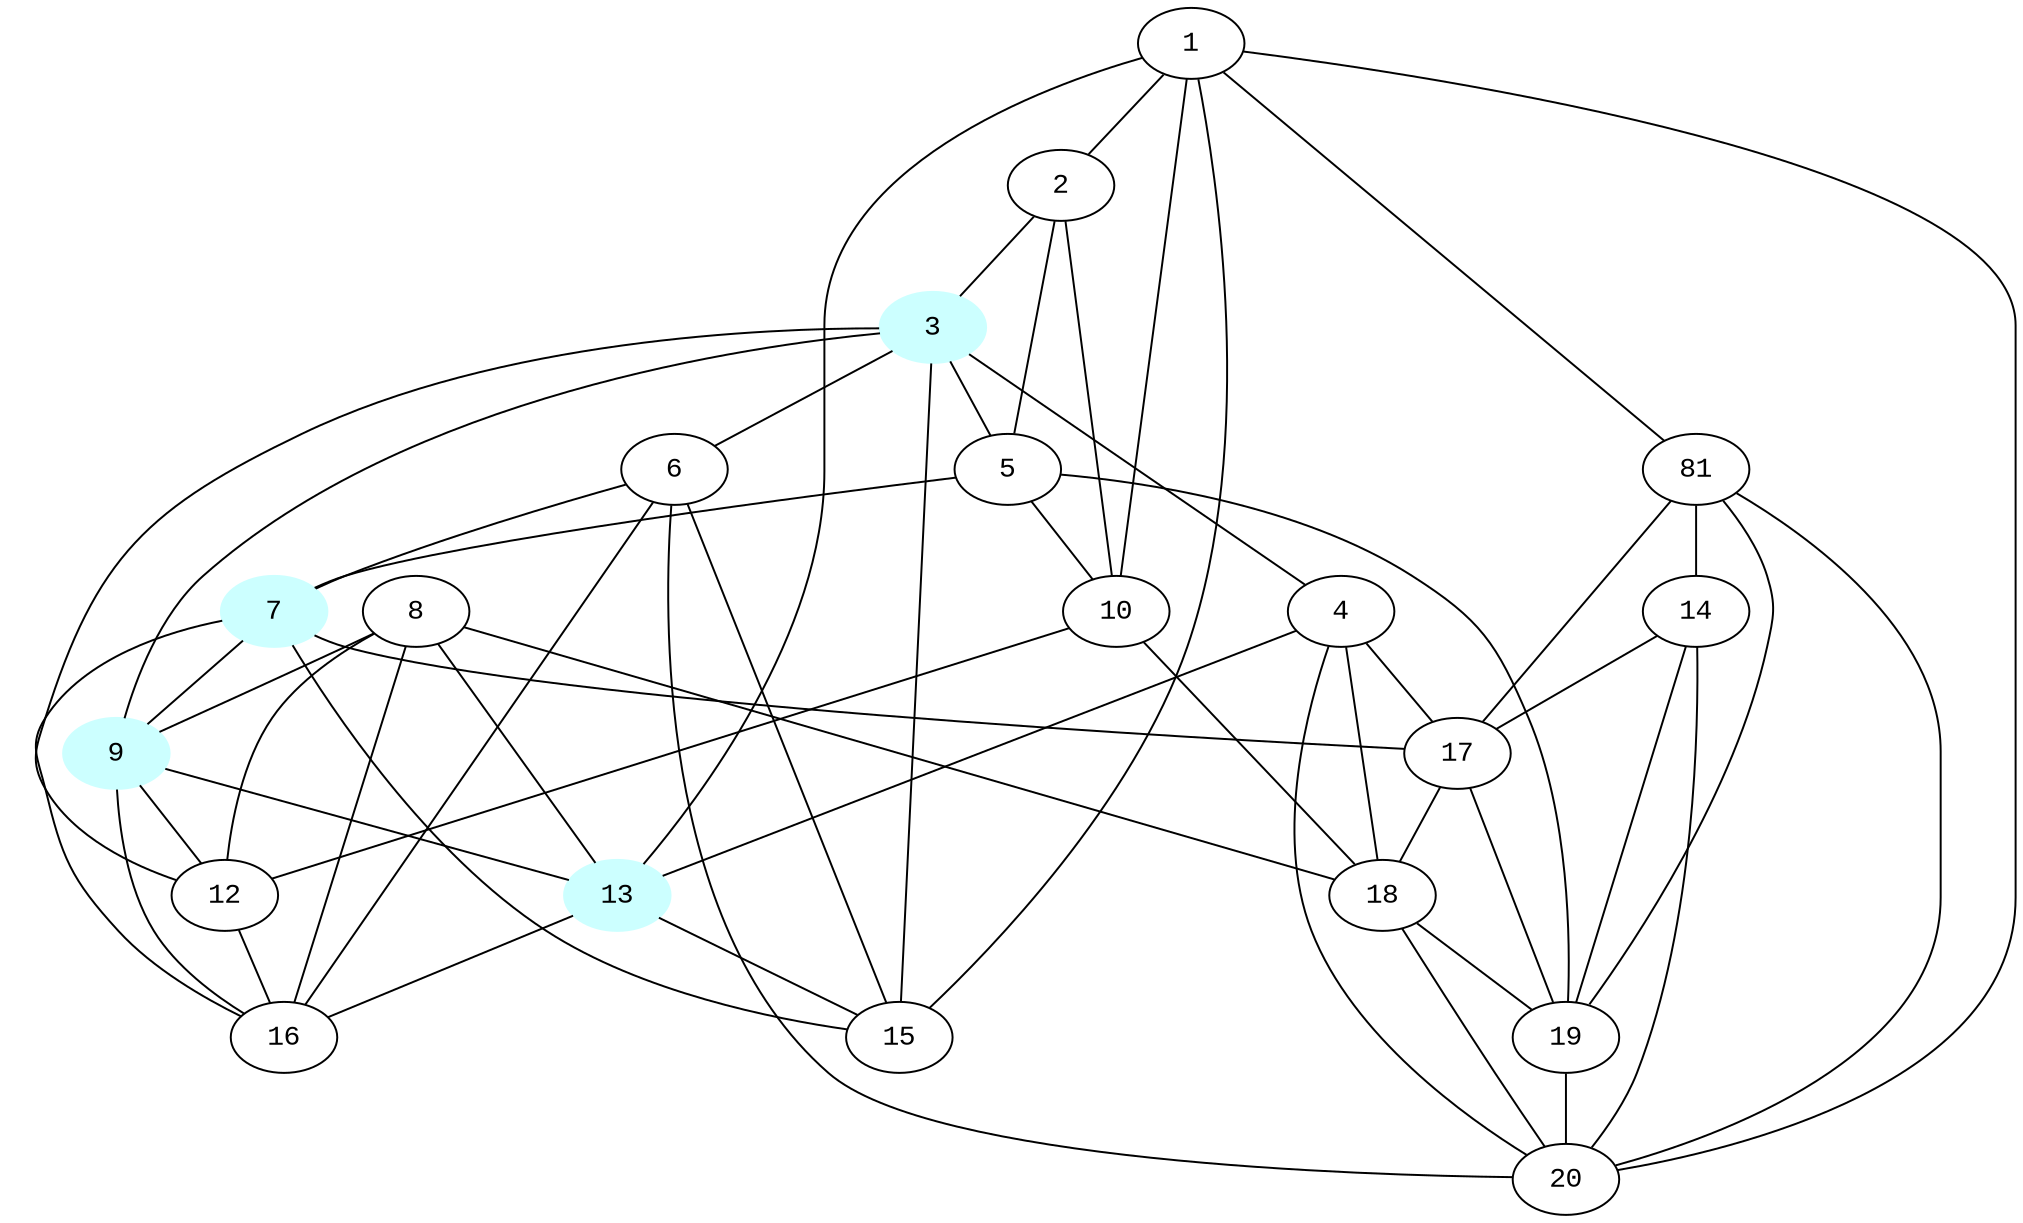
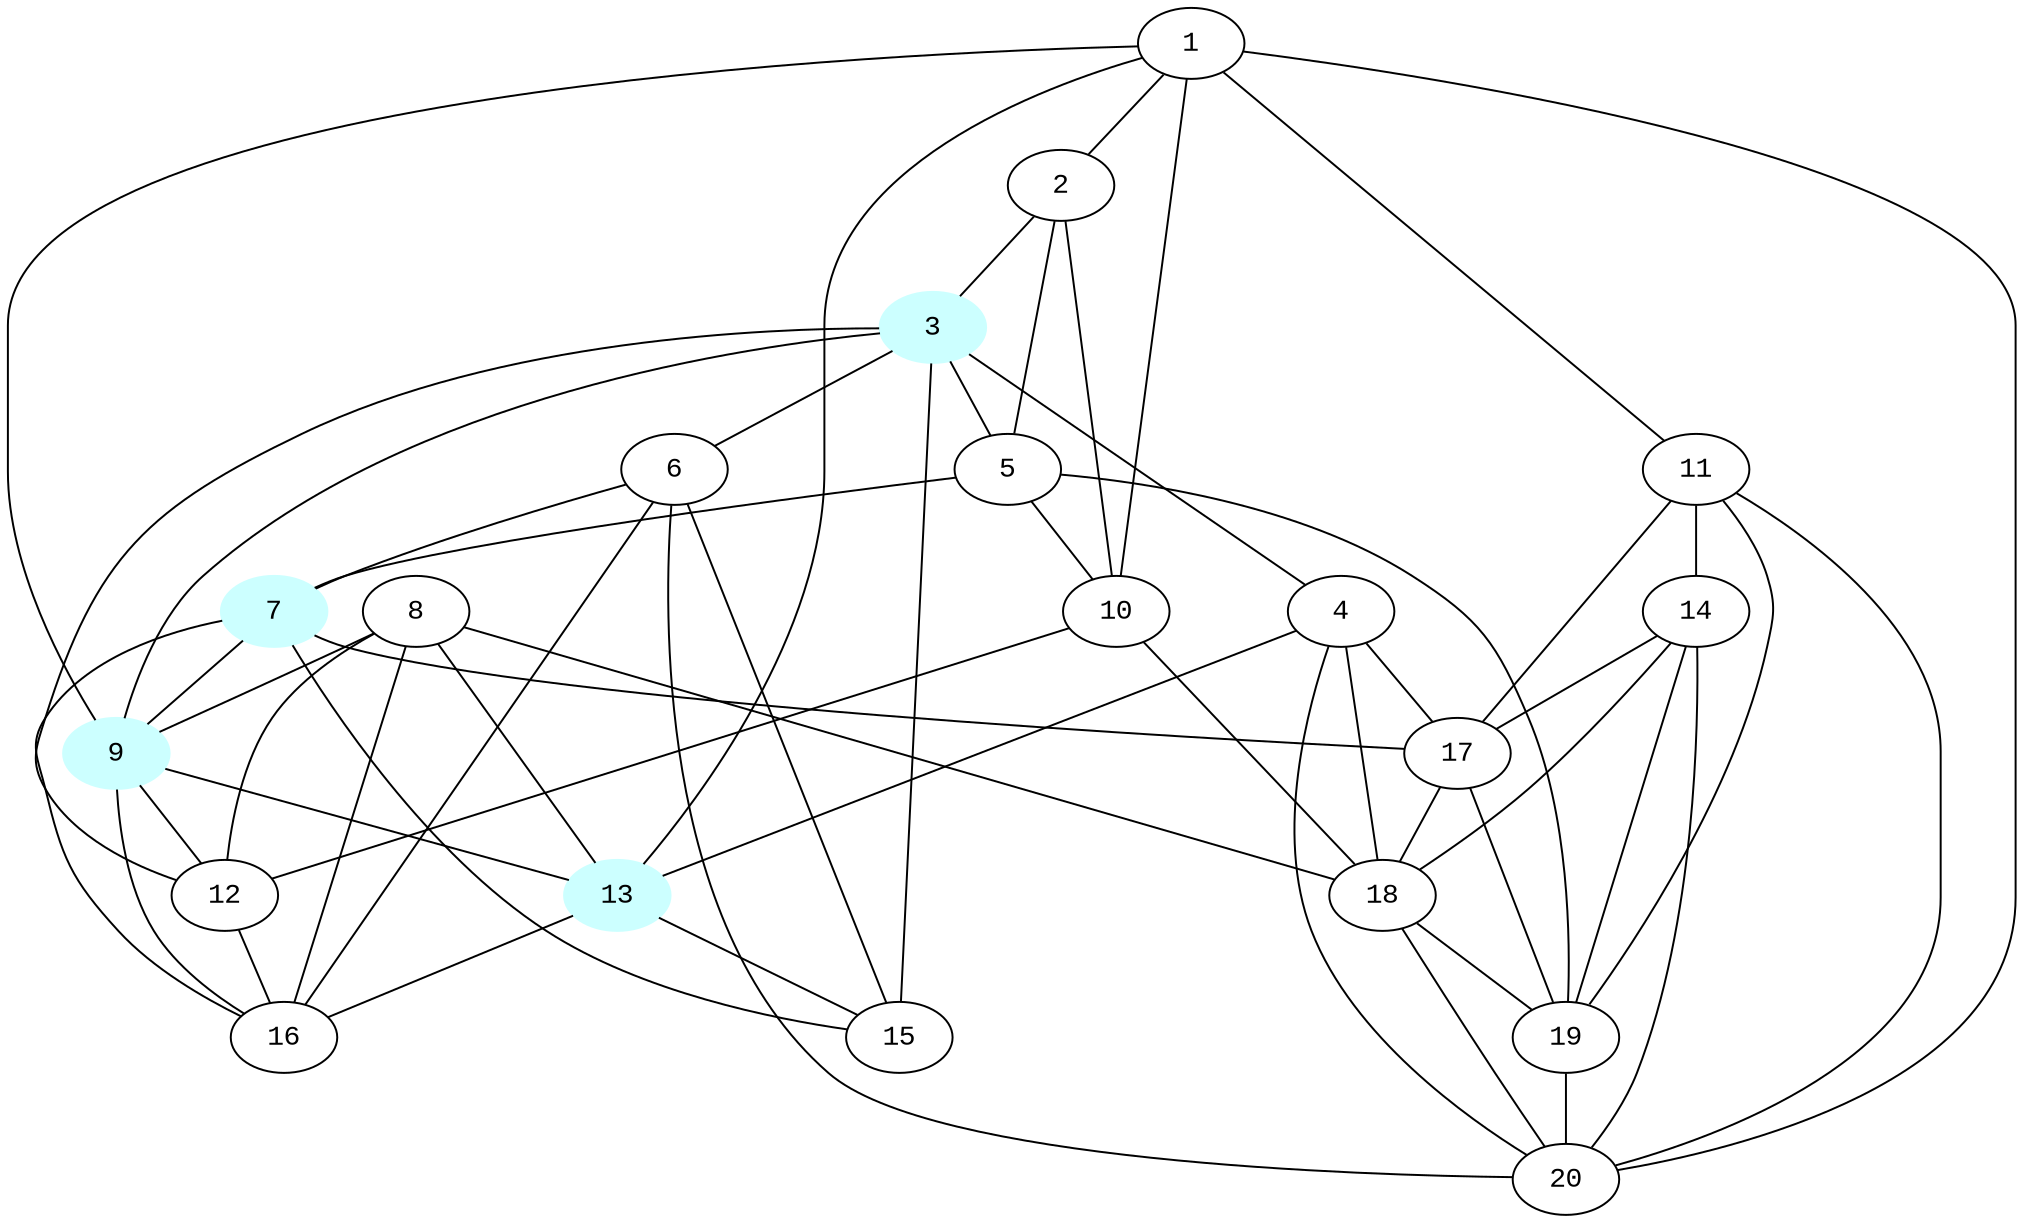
node "81": label "81" -> "11"
edge "1" -- "15": now "1" -- "9"
edge "14" -- "18": added
